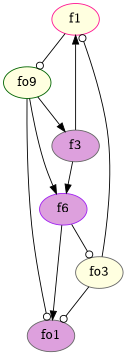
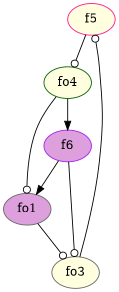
node "f1": label "f1" -> "f5"
node "fo9": label "fo9" -> "fo4"
node "f3": removed
edge "fo3" -> "fo1": reversed
